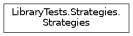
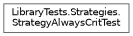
node "LibraryTests.Strategies. Strategies": label "LibraryTests.Strategies. Strategies" -> "LibraryTests.Strategies. StrategyAlwaysCritTest"
